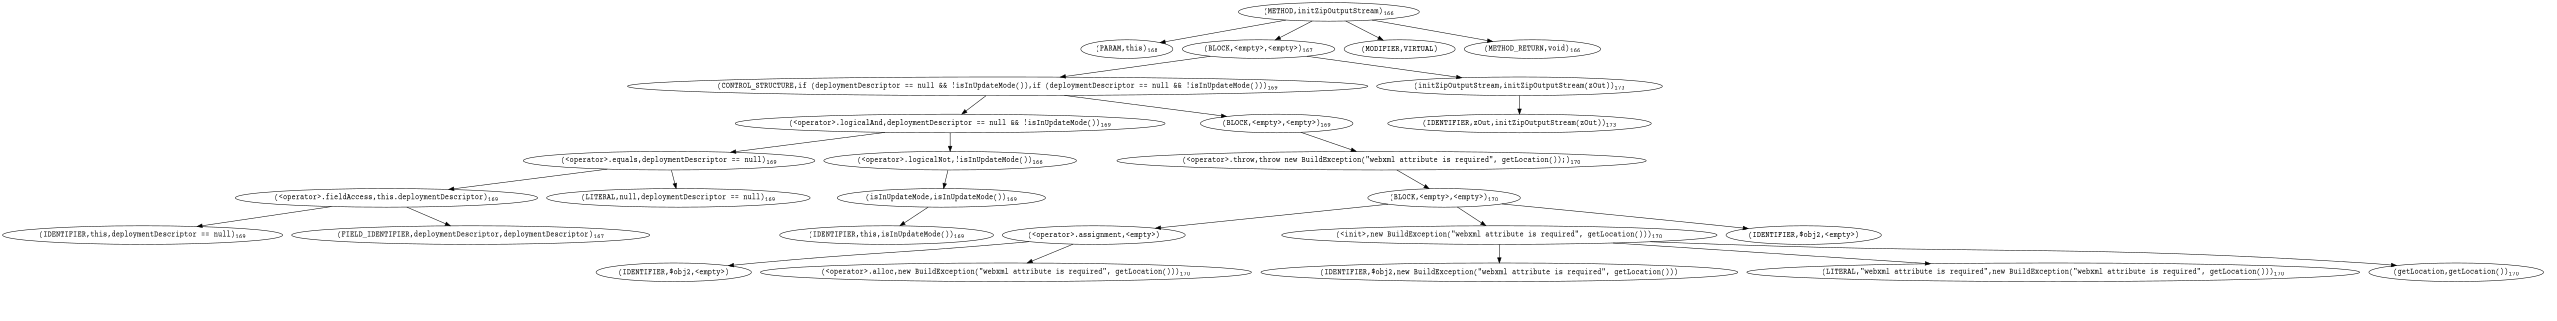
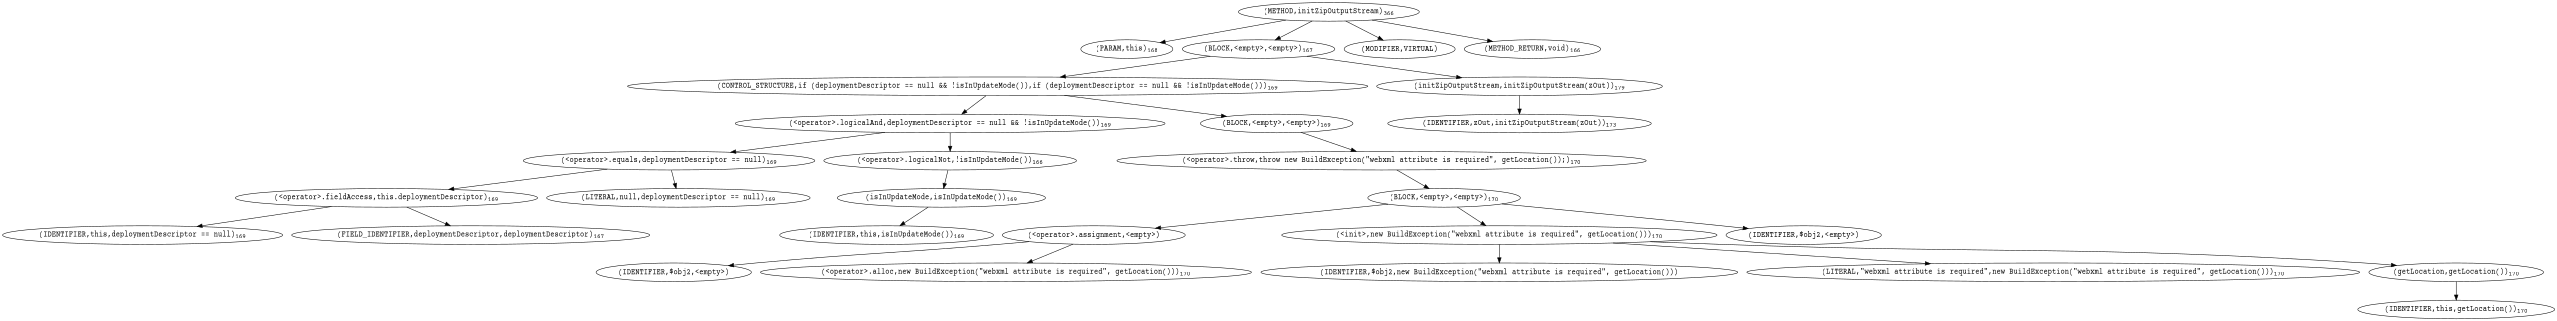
node "(METHOD,initZipOutputStream)": text "166" -> "366"
node "(initZipOutputStream,initZipOutputStream(zOut))": text "173" -> "179"
node "(IDENTIFIER,this,getLocation())": added
